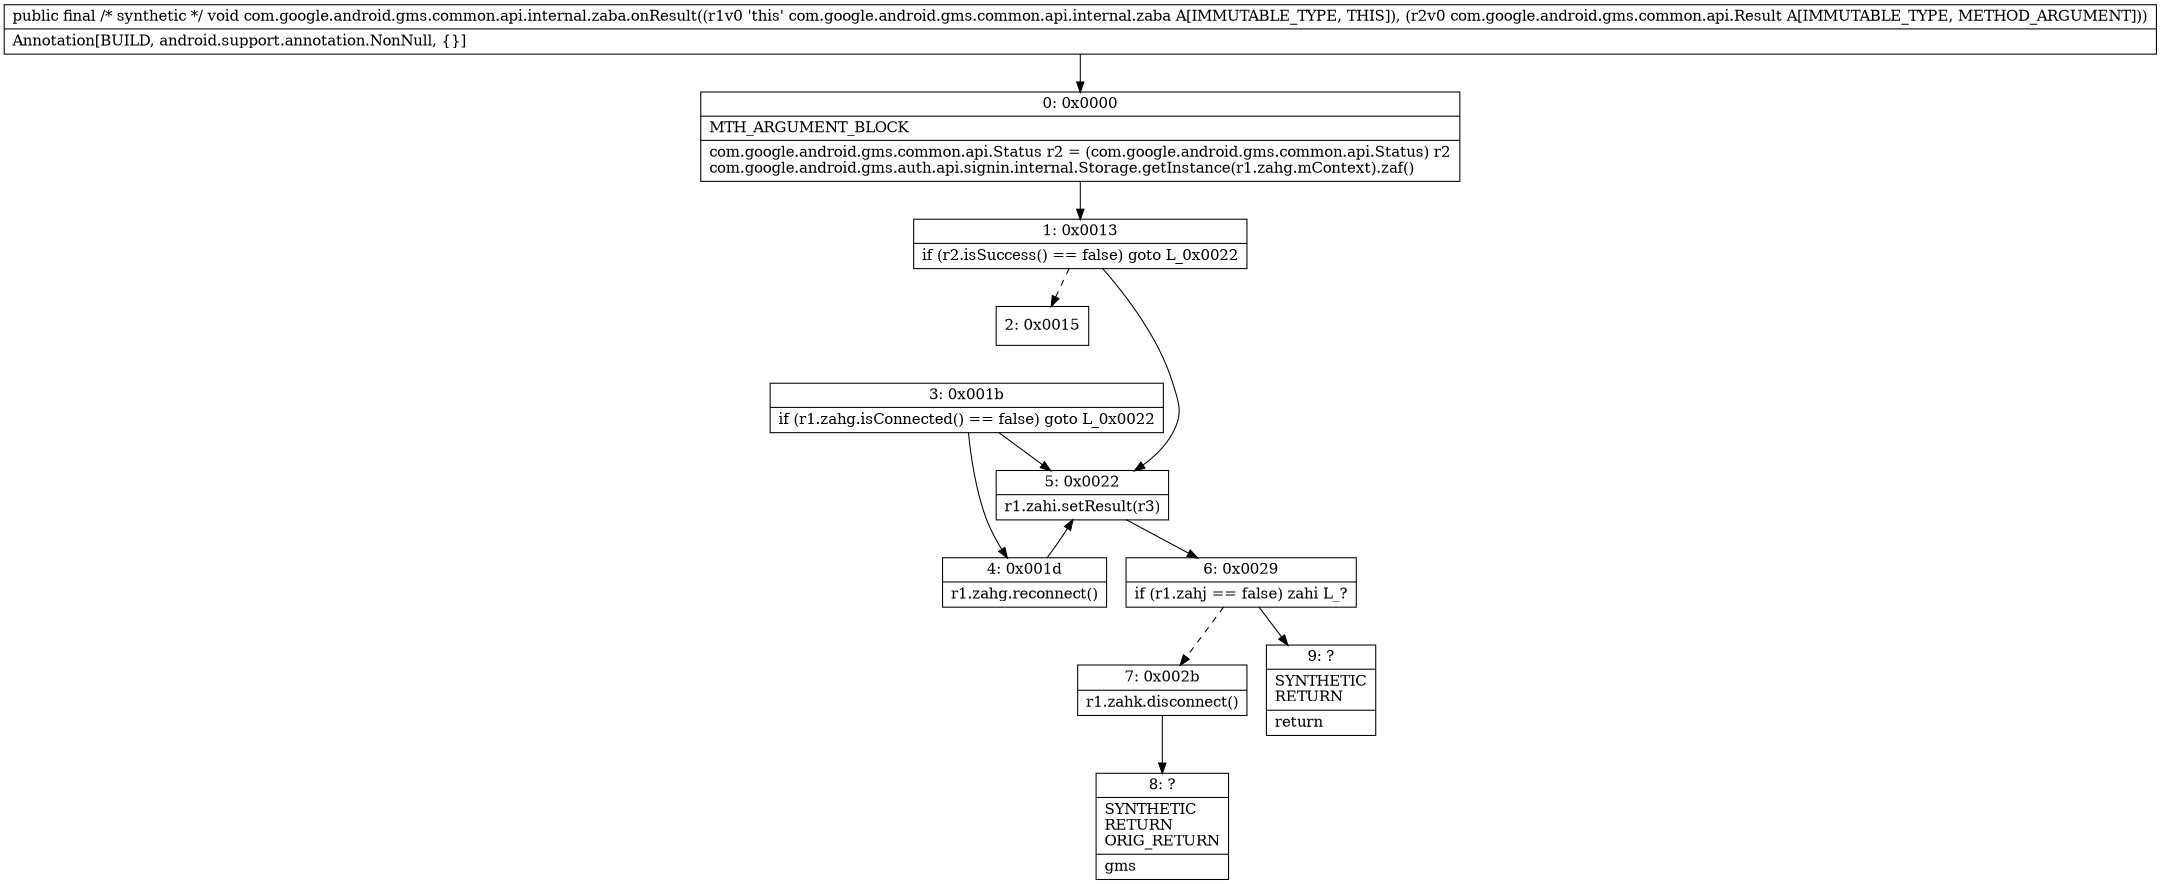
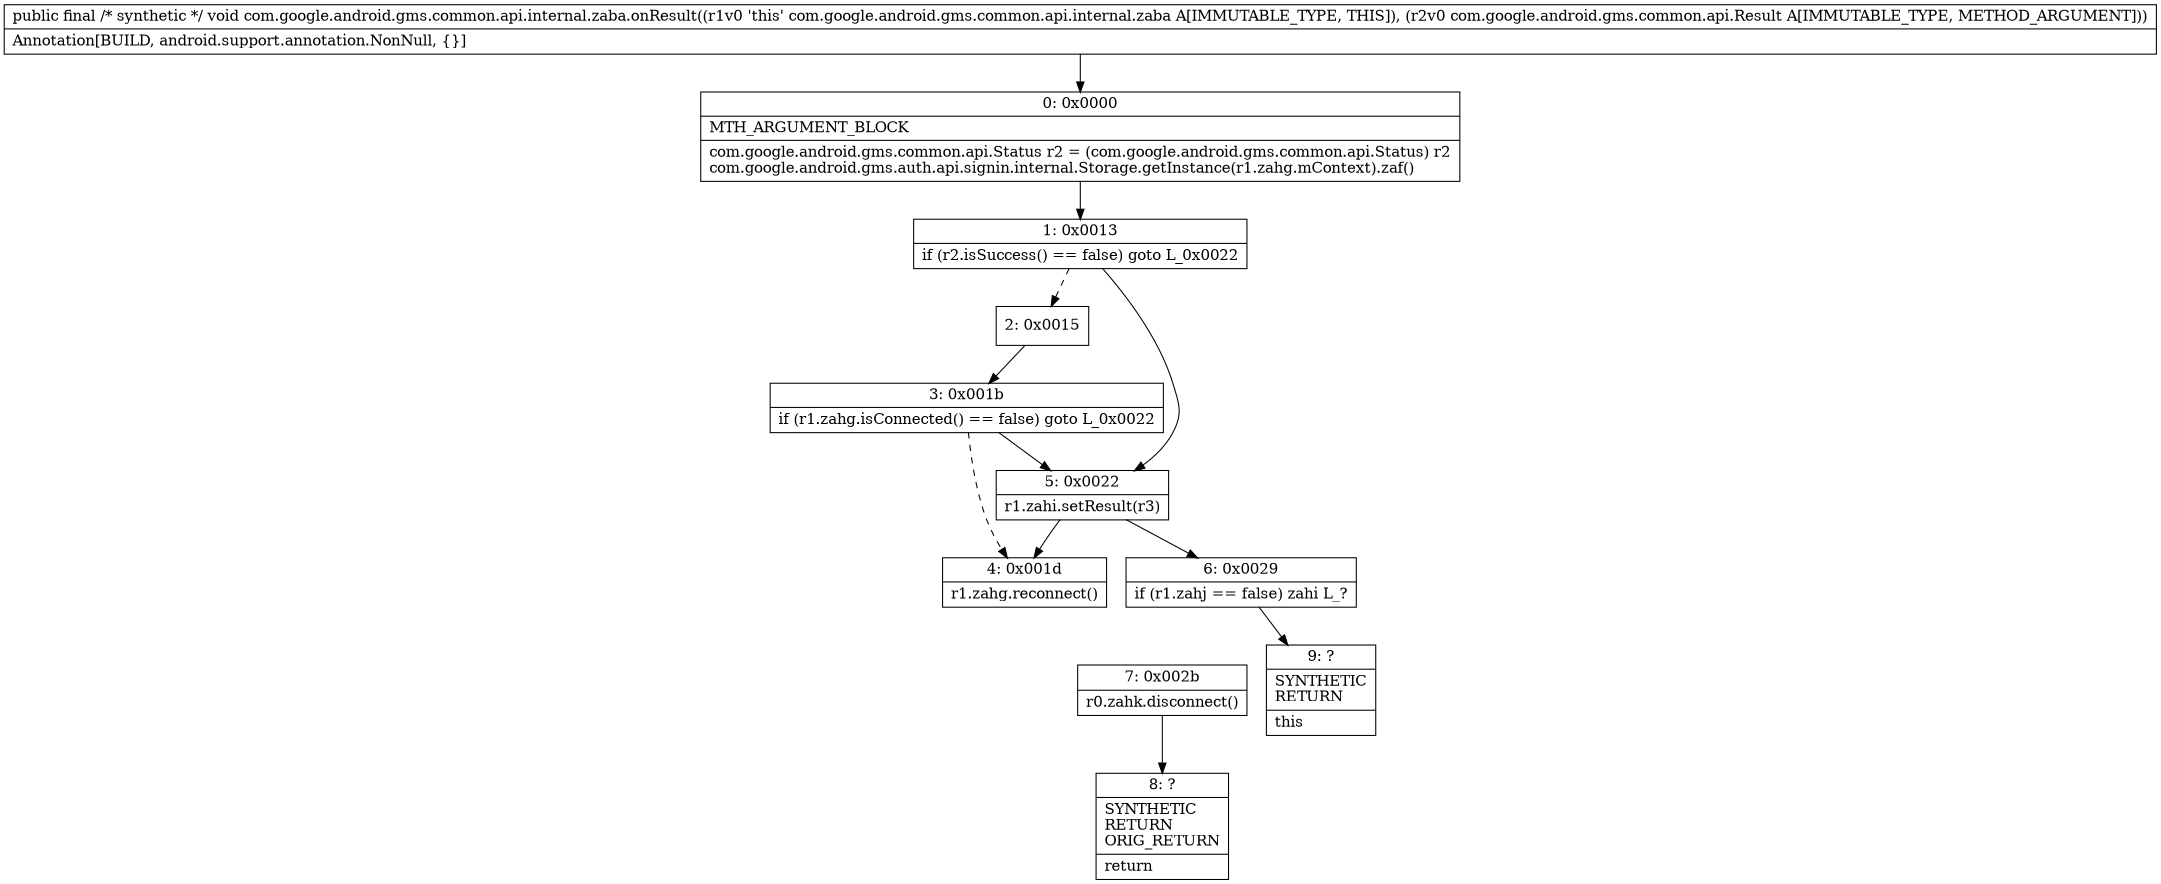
edge "2: 0x0015" -> "3: 0x001b": added
edge "3: 0x001b" -> "4: 0x001d": style solid -> dashed
edge "4: 0x001d" -> "5: 0x0022": reversed
edge "6: 0x0029" -> "7: 0x002b": removed
node "7: 0x002b": text "r1.zahk.disconnect()" -> "r0.zahk.disconnect()"
node "9: ?": text "return" -> "this"
node "8: ?": text "gms" -> "return"
